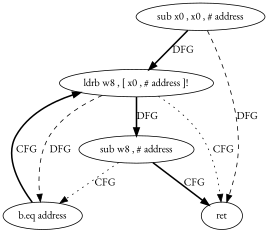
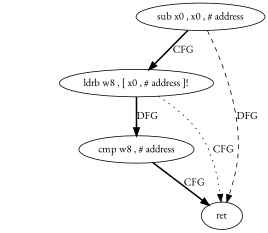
edge "sub x0 , x0 , # address" -> "ldrb w8 , [ x0 , # address ]!": label "DFG" -> "CFG"
node "sub w8 , # address": label "sub w8 , # address" -> "cmp w8 , # address"
node "b.eq address": removed
